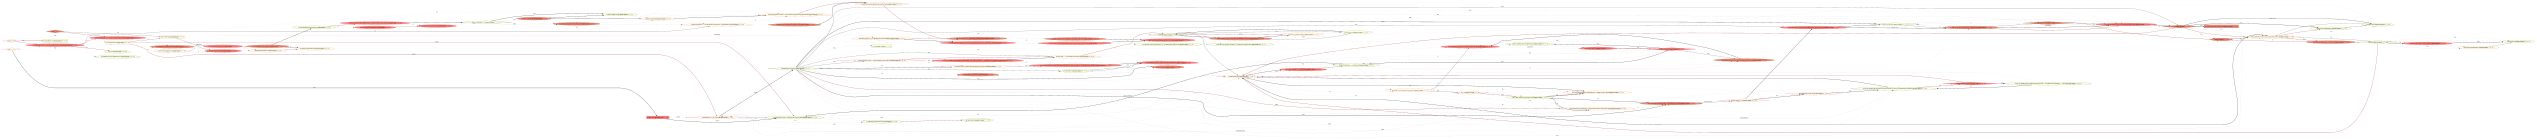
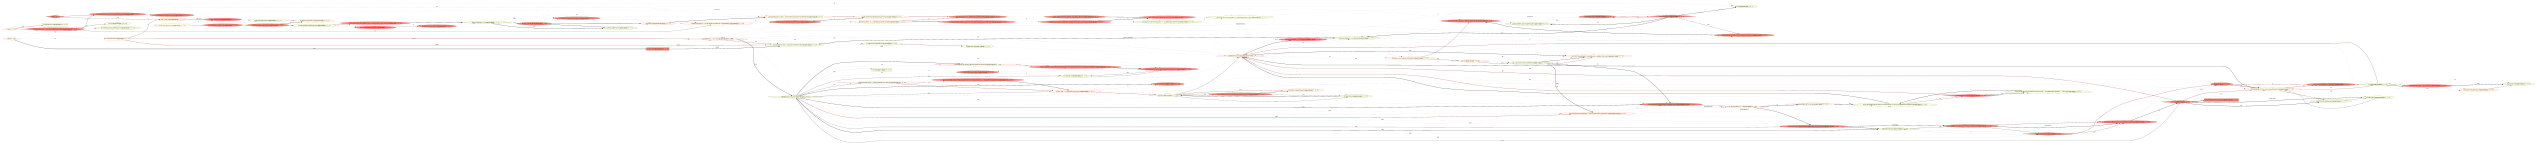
node "return ret@@@34@@@['0', '0', '1']": added
